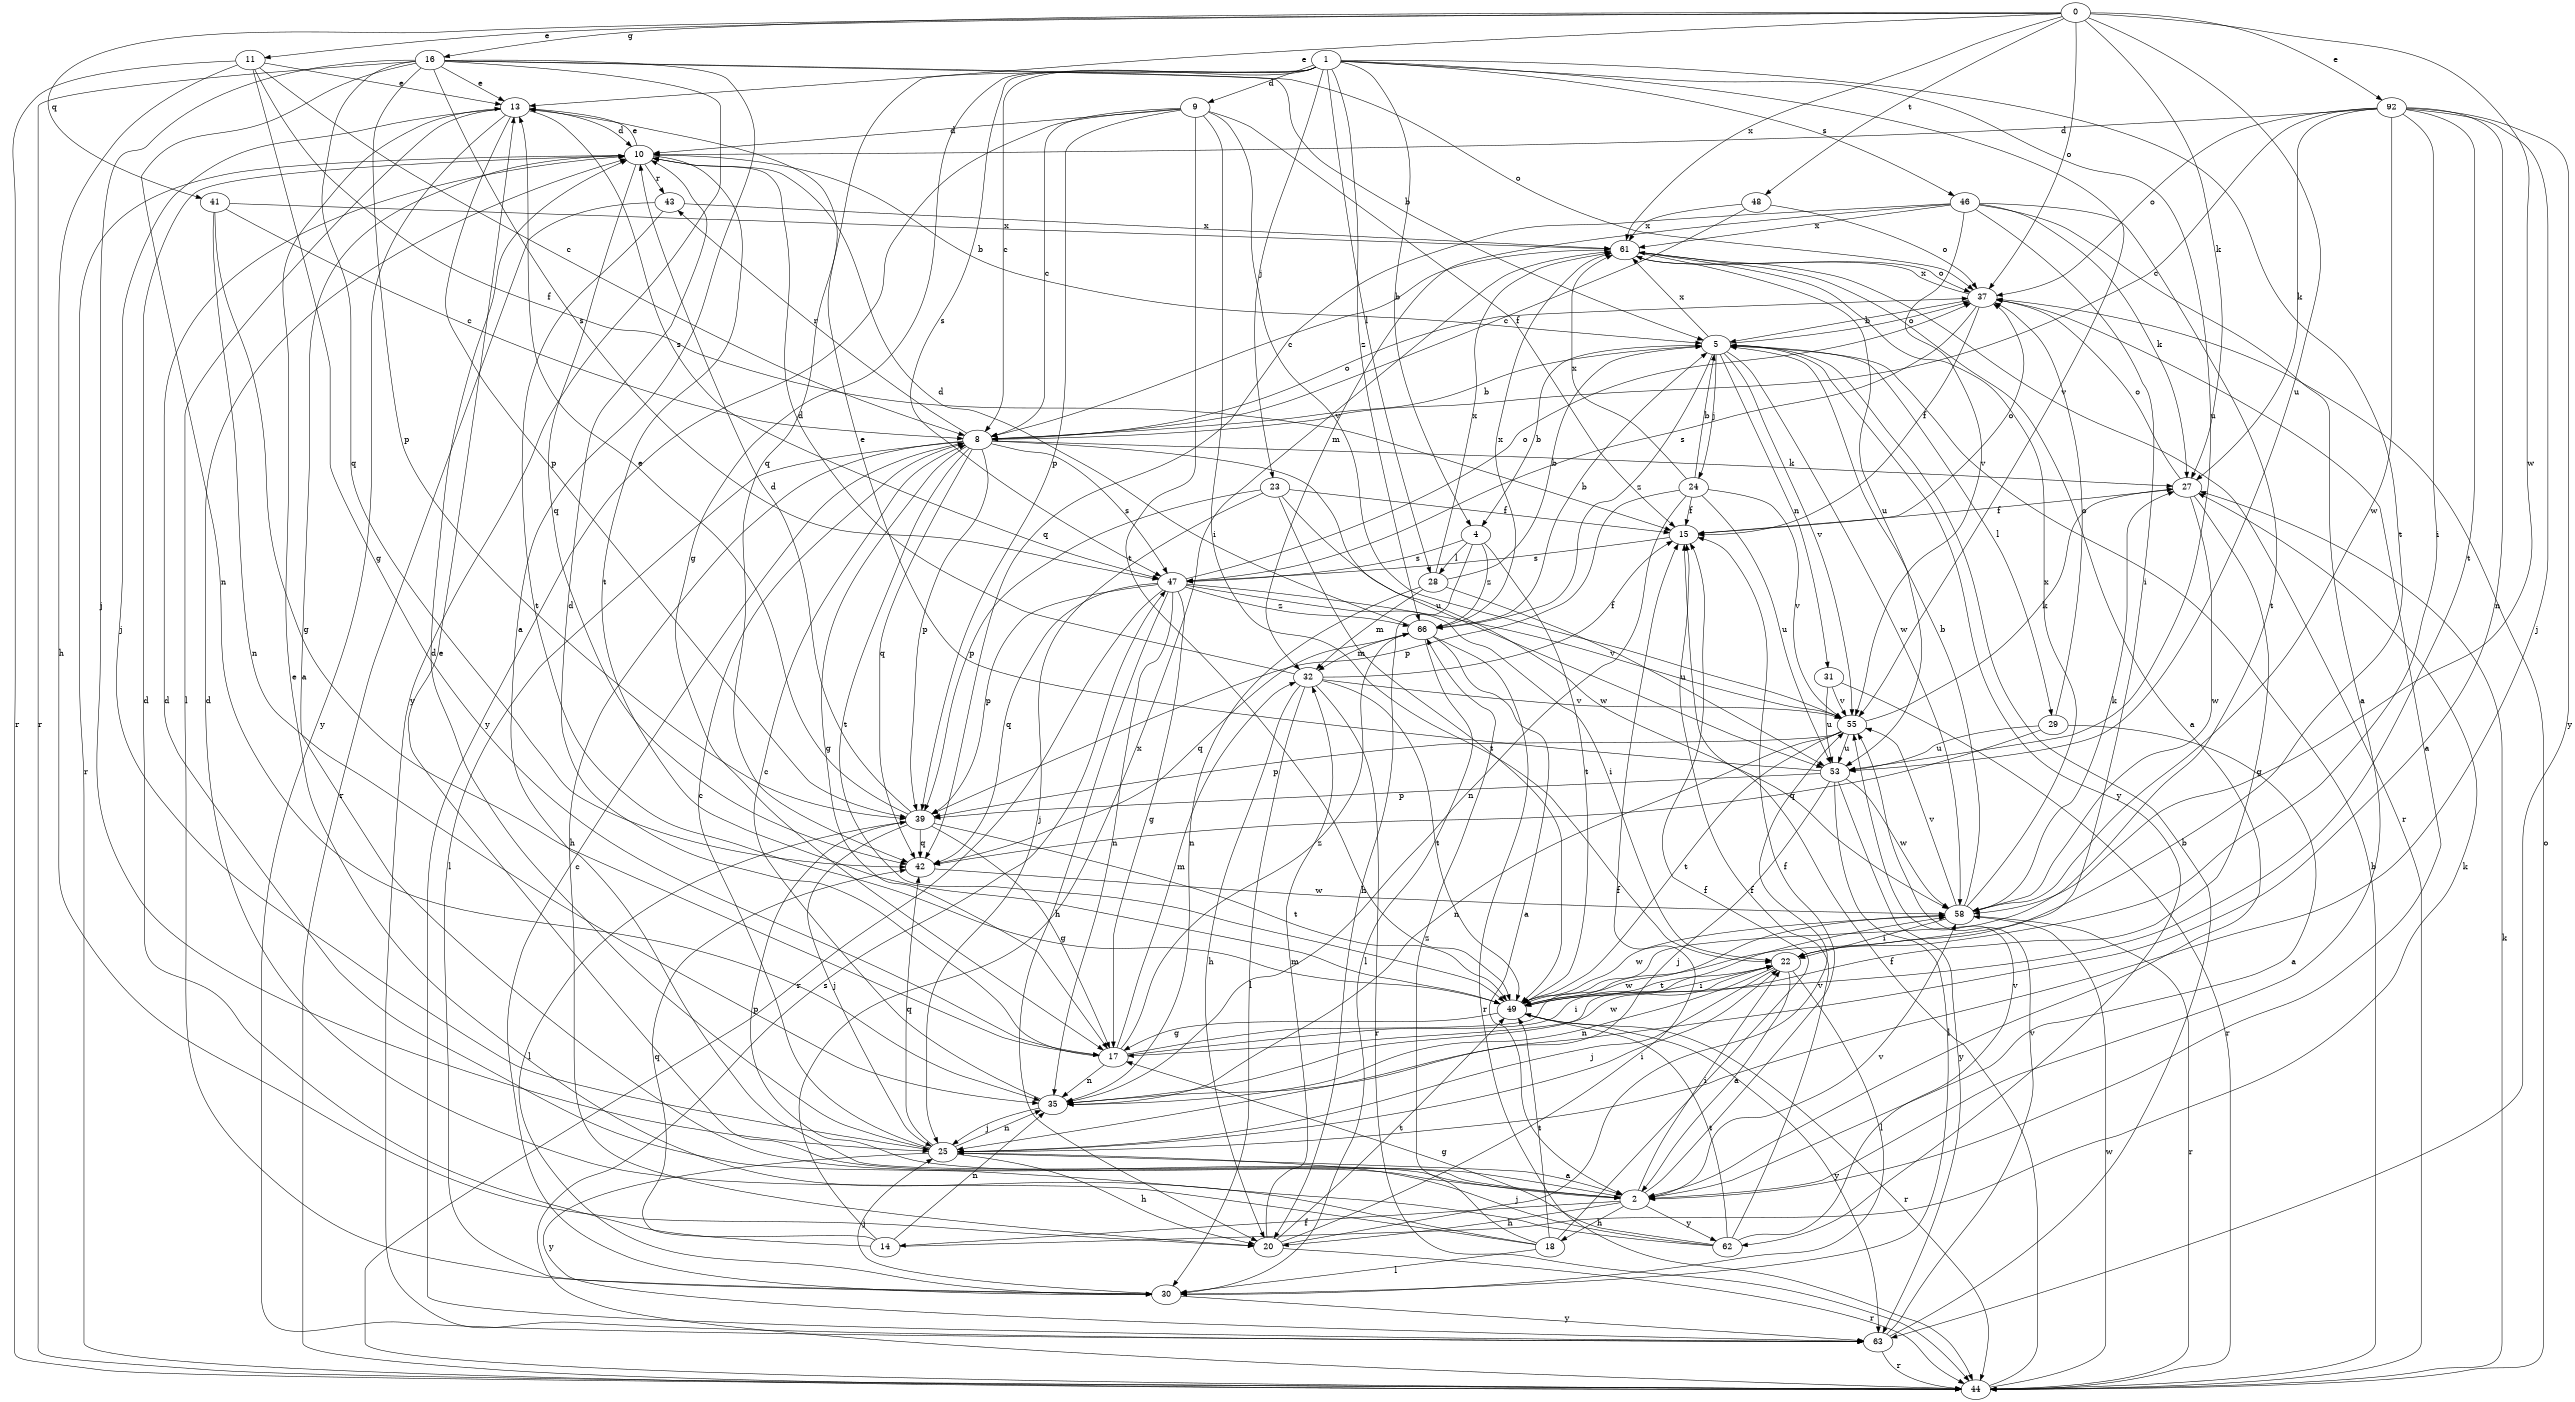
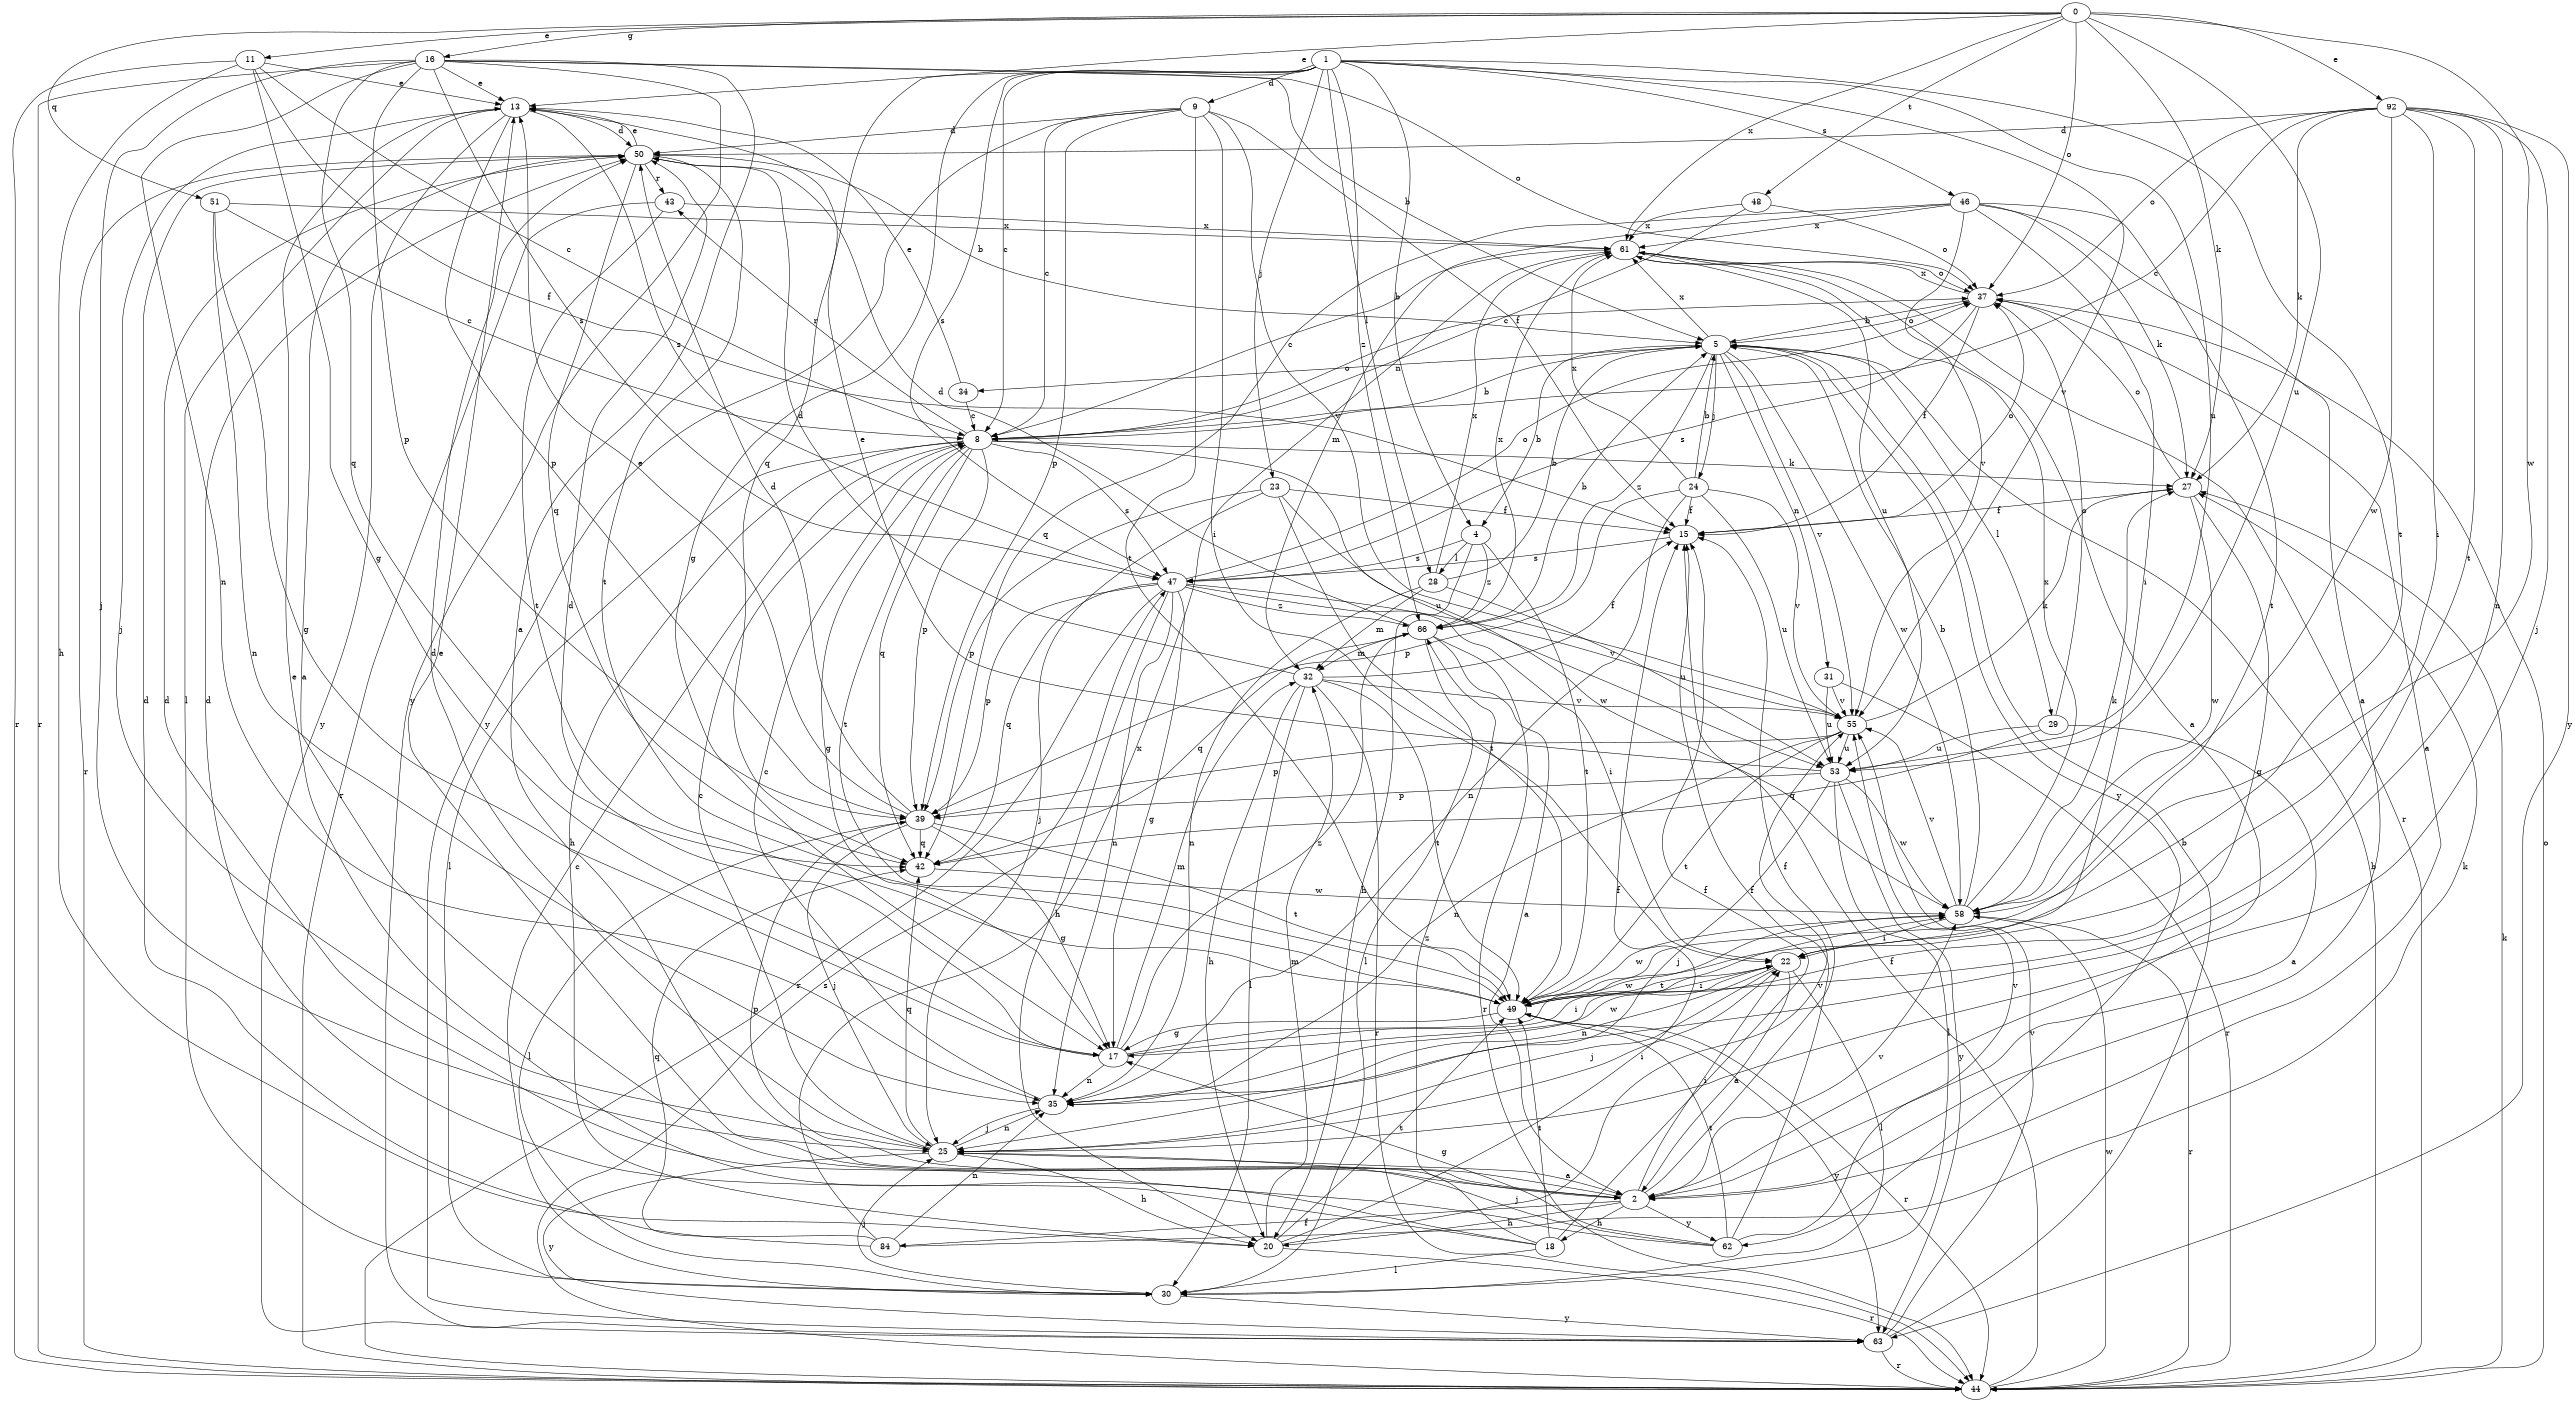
node "10": label "10" -> "50"
node "41": label "41" -> "51"
node "34": added
node "14": label "14" -> "84"
